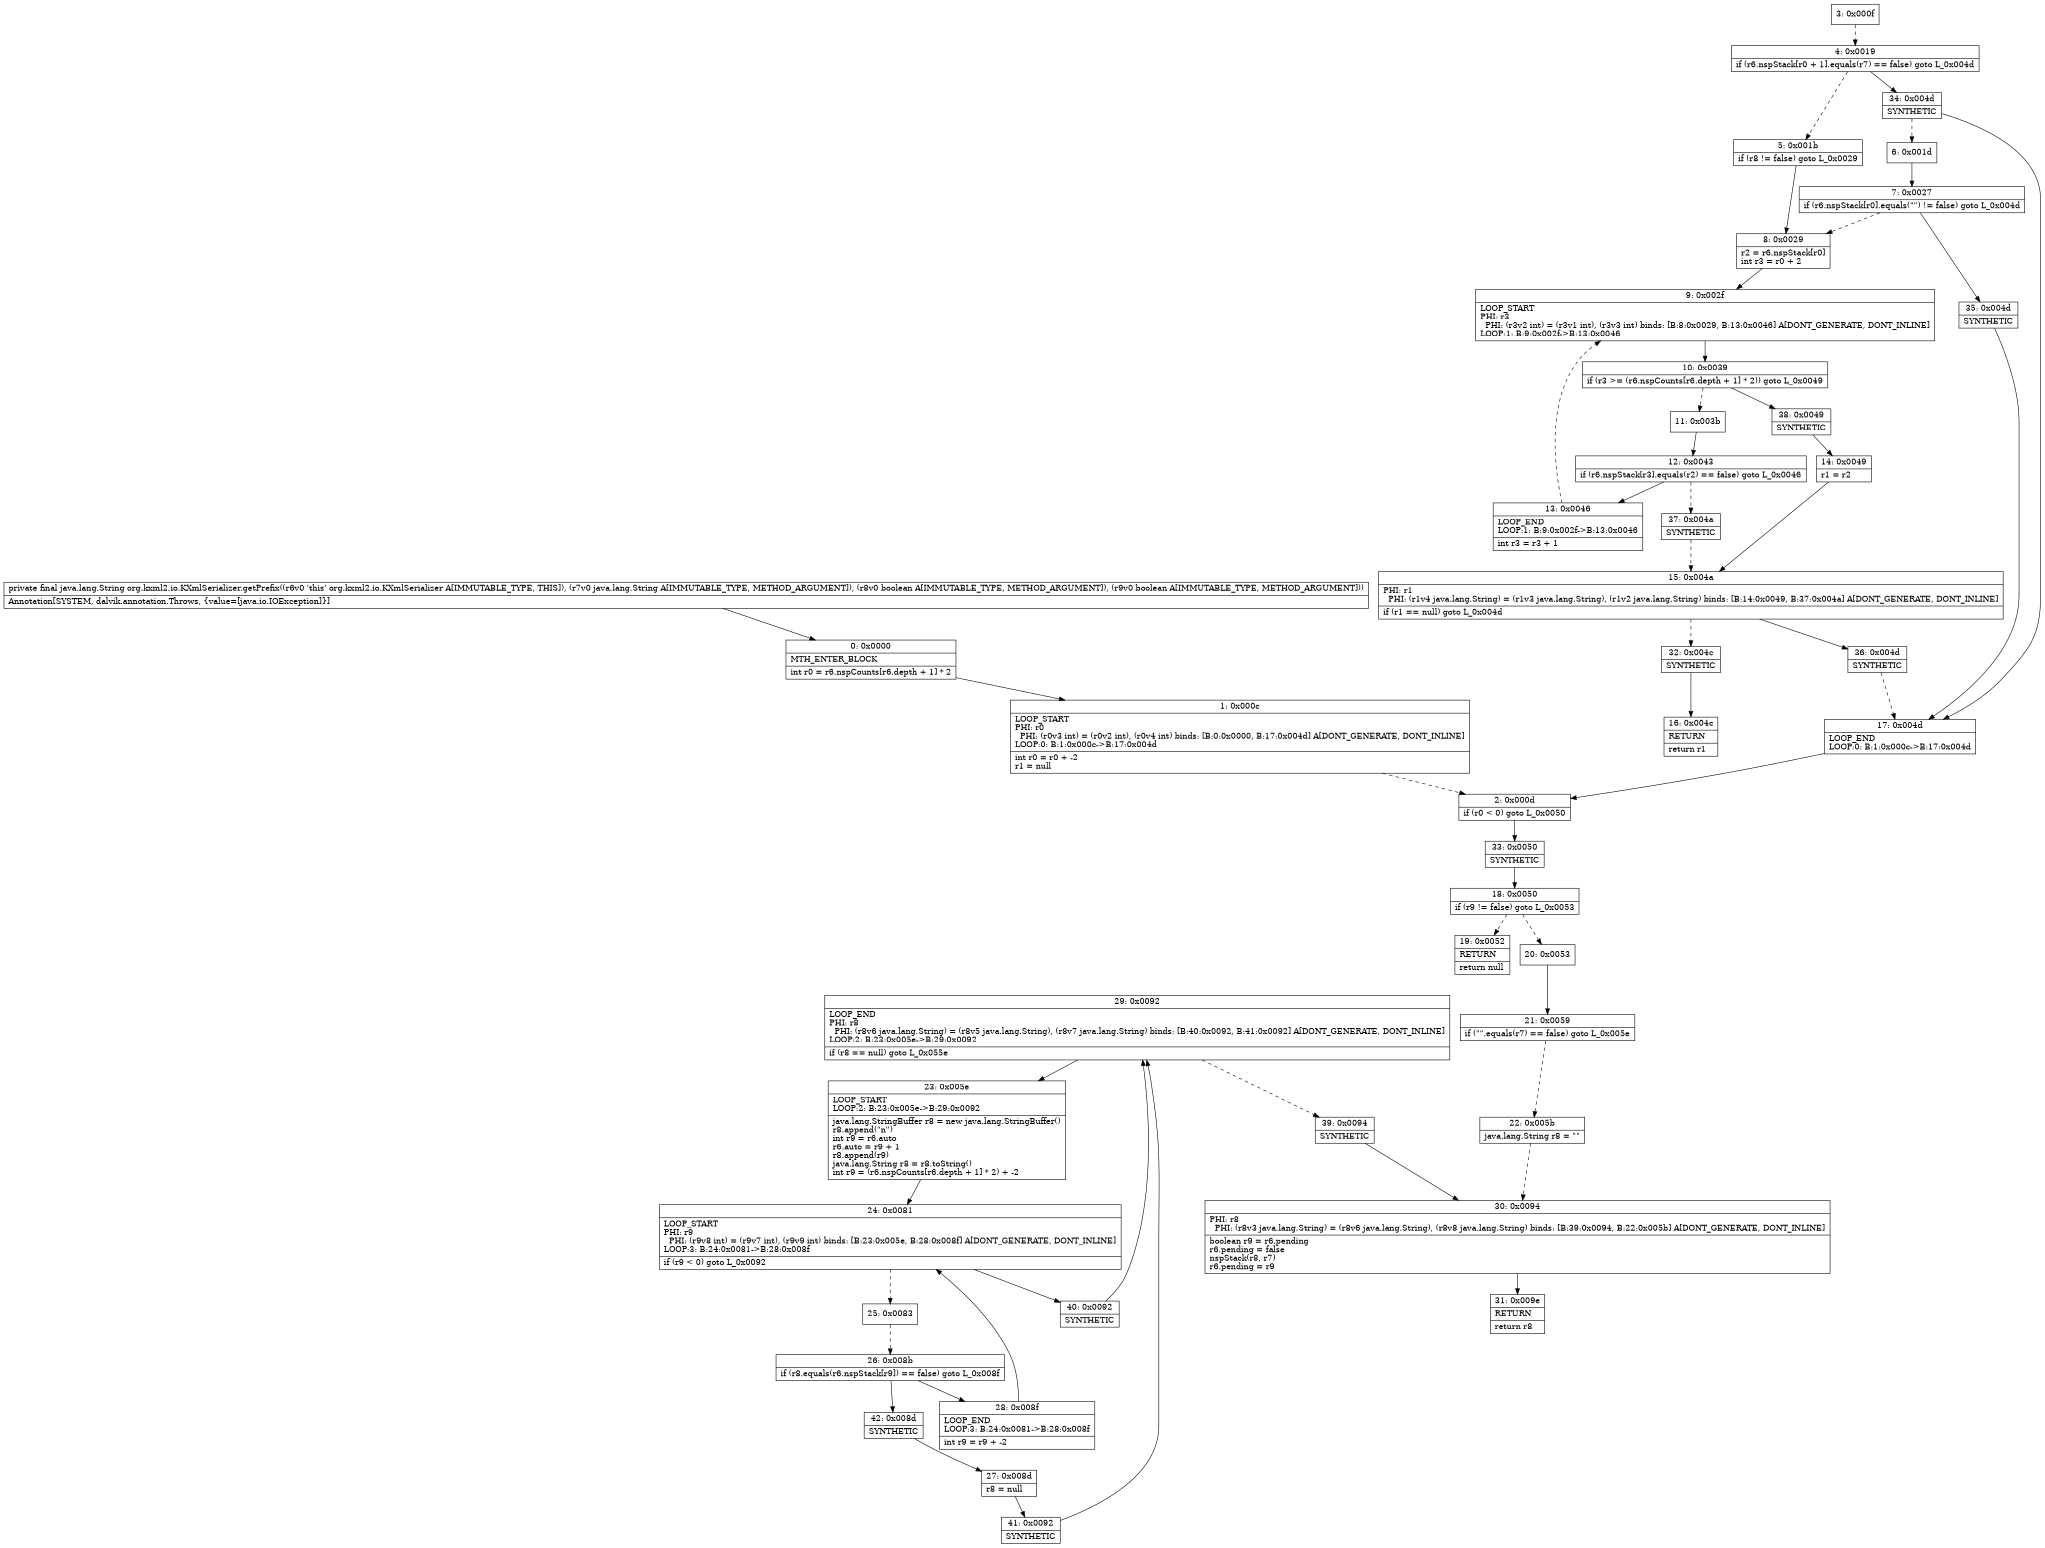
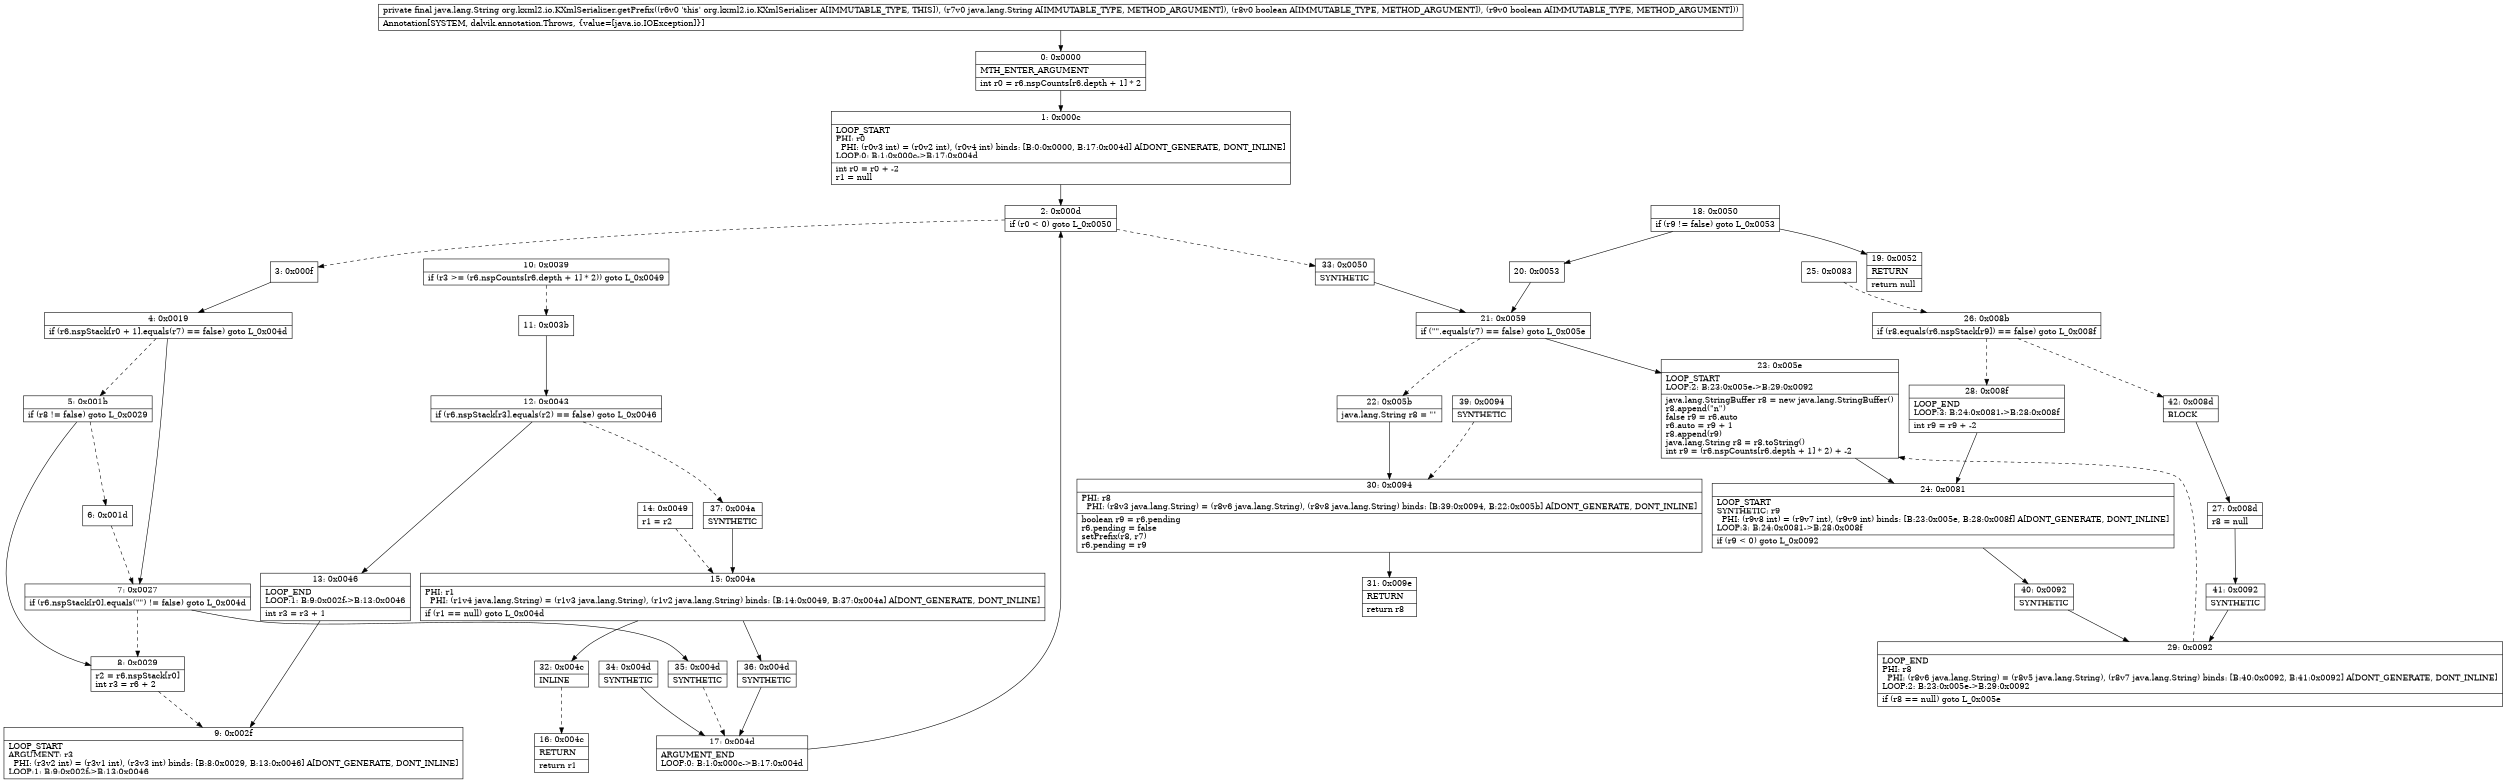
edge "3: 0x000f" -> "4: 0x0019": style dashed -> solid
edge "4: 0x0019" -> "34: 0x004d": now "4: 0x0019" -> "7: 0x0027"
edge "34: 0x004d" -> "6: 0x001d": now "5: 0x001b" -> "6: 0x001d"
edge "6: 0x001d" -> "7: 0x0027": style solid -> dashed
edge "2: 0x000d" -> "3: 0x000f": added
node "8: 0x0029": text "int r3 = r0 + 2" -> "int r3 = r6 + 2"
edge "8: 0x0029" -> "9: 0x002f": style solid -> dashed
node "9: 0x002f": text "PHI: r3" -> "ARGUMENT: r3"
edge "9: 0x002f" -> "10: 0x0039": removed
edge "21: 0x0059" -> "23: 0x005e": added
edge "13: 0x0046" -> "9: 0x002f": style dashed -> solid
node "38: 0x0049": removed
edge "14: 0x0049" -> "15: 0x004a": style solid -> dashed
edge "35: 0x004d" -> "17: 0x004d": style solid -> dashed
edge "37: 0x004a" -> "15: 0x004a": style dashed -> solid
edge "15: 0x004a" -> "32: 0x004c": style dashed -> solid
node "0: 0x0000": text "MTH_ENTER_BLOCK" -> "MTH_ENTER_ARGUMENT"
node "32: 0x004c": text "SYNTHETIC" -> "INLINE"
edge "32: 0x004c" -> "16: 0x004c": style solid -> dashed
edge "36: 0x004d" -> "17: 0x004d": style dashed -> solid
node "17: 0x004d": text "LOOP_END" -> "ARGUMENT_END"
edge "1: 0x000c" -> "2: 0x000d": style dashed -> solid
edge "2: 0x000d" -> "33: 0x0050": style solid -> dashed
edge "33: 0x0050" -> "18: 0x0050": now "33: 0x0050" -> "21: 0x0059"
edge "18: 0x0050" -> "19: 0x0052": style dashed -> solid
edge "18: 0x0050" -> "20: 0x0053": style dashed -> solid
node "29: 0x0092": text "if (r8 == null) goto L_0x055e" -> "if (r8 == null) goto L_0x005e"
edge "29: 0x0092" -> "23: 0x005e": style solid -> dashed
edge "29: 0x0092" -> "39: 0x0094": removed
node "23: 0x005e": text "int r9 = r6.auto" -> "false r9 = r6.auto"
edge "22: 0x005b" -> "30: 0x0094": style dashed -> solid
edge "39: 0x0094" -> "30: 0x0094": style solid -> dashed
node "24: 0x0081": text "PHI: r9" -> "SYNTHETIC: r9"
node "30: 0x0094": text "nspStack(r8, r7)" -> "setPrefix(r8, r7)"
edge "24: 0x0081" -> "25: 0x0083": removed
edge "26: 0x008b" -> "28: 0x008f": style solid -> dashed
edge "26: 0x008b" -> "42: 0x008d": style solid -> dashed
node "42: 0x008d": text "SYNTHETIC" -> "BLOCK"
